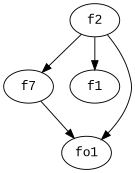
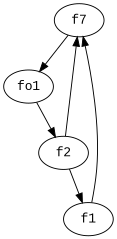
edge "f2" -> "fo1": reversed
edge "f1" -> "f7": added
